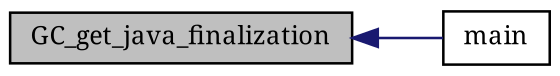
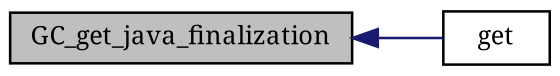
node "main": label "main" -> "get"
